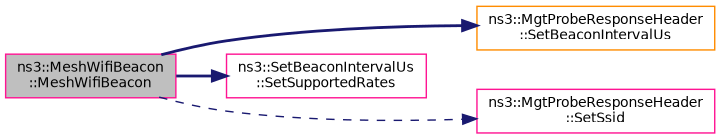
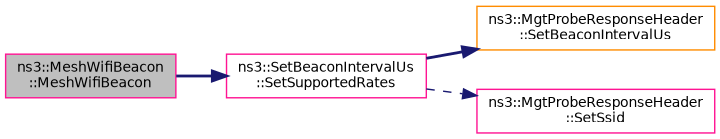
edge "ns3::MeshWifiBeacon ::MeshWifiBeacon" -> "ns3::MgtProbeResponseHeader ::SetBeaconIntervalUs": now "ns3::SetBeaconIntervalUs ::SetSupportedRates" -> "ns3::MgtProbeResponseHeader ::SetBeaconIntervalUs"
edge "ns3::MeshWifiBeacon ::MeshWifiBeacon" -> "ns3::MgtProbeResponseHeader ::SetSsid": now "ns3::SetBeaconIntervalUs ::SetSupportedRates" -> "ns3::MgtProbeResponseHeader ::SetSsid"
